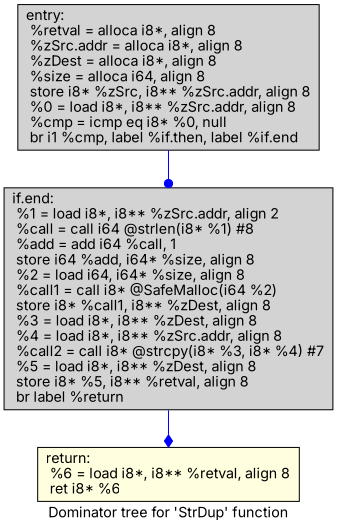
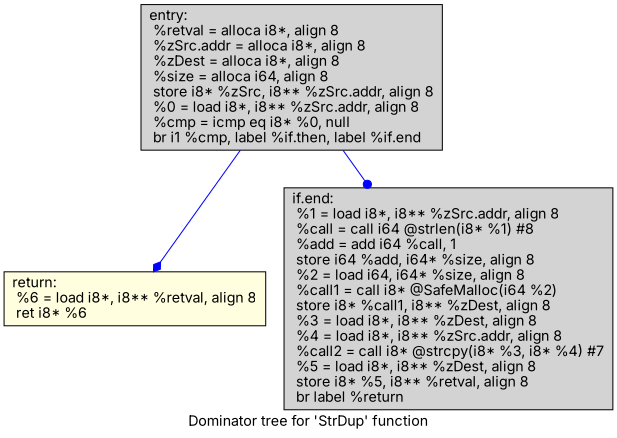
node "if.end:": text "%1 = load i8*, i8** %zSrc.addr, align 2" -> "%1 = load i8*, i8** %zSrc.addr, align 8"
edge "if.end:" -> "return:": now "entry:" -> "return:"
